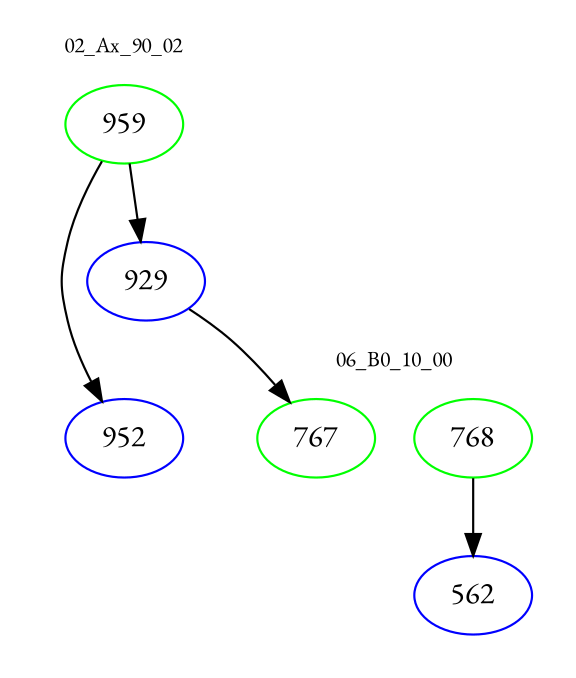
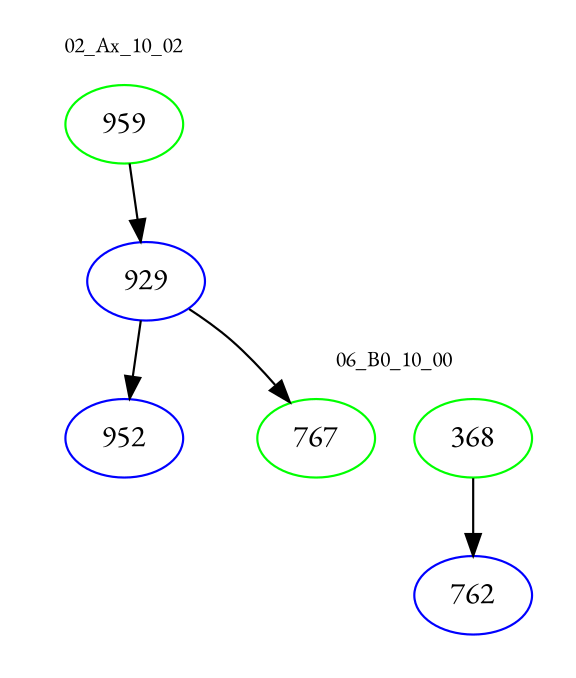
cluster "02_Ax_90_02": label "02_Ax_90_02" -> "02_Ax_10_02"
edge "959" -> "952": now "929" -> "952"
node "768": label "768" -> "368"
node "562": label "562" -> "762"
